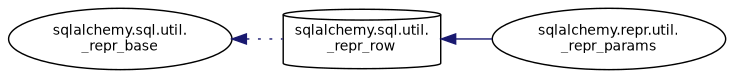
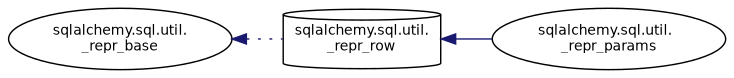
node "sqlalchemy.repr.util. _repr_params": label "sqlalchemy.repr.util. _repr_params" -> "sqlalchemy.sql.util. _repr_params"
